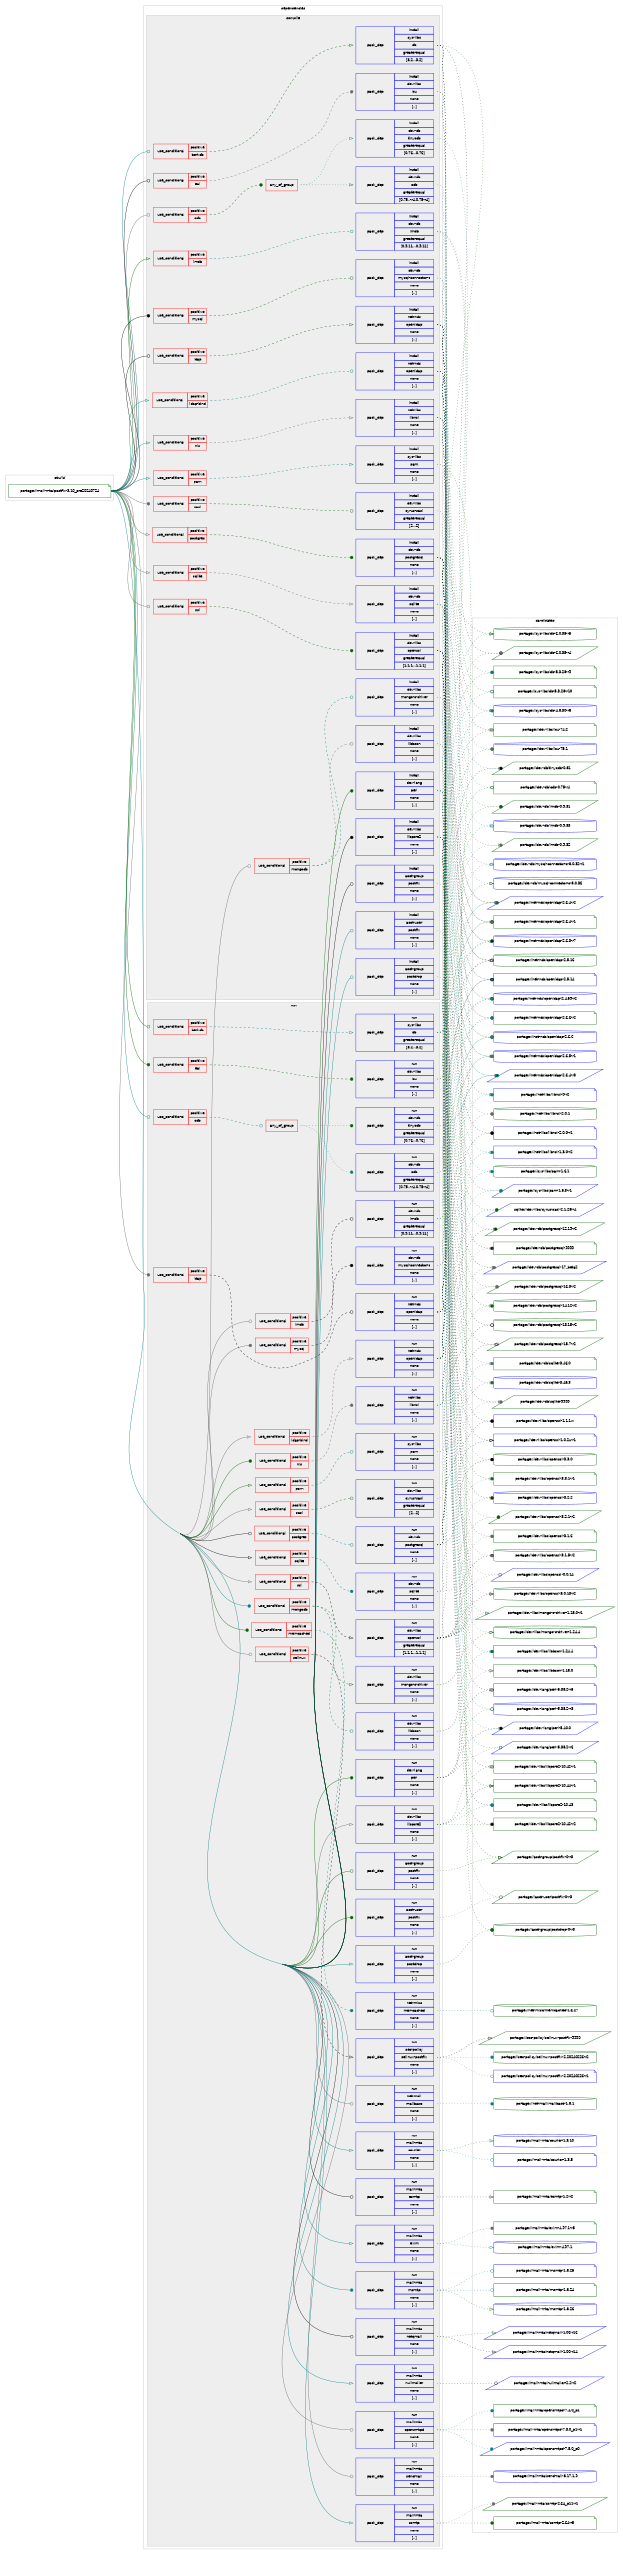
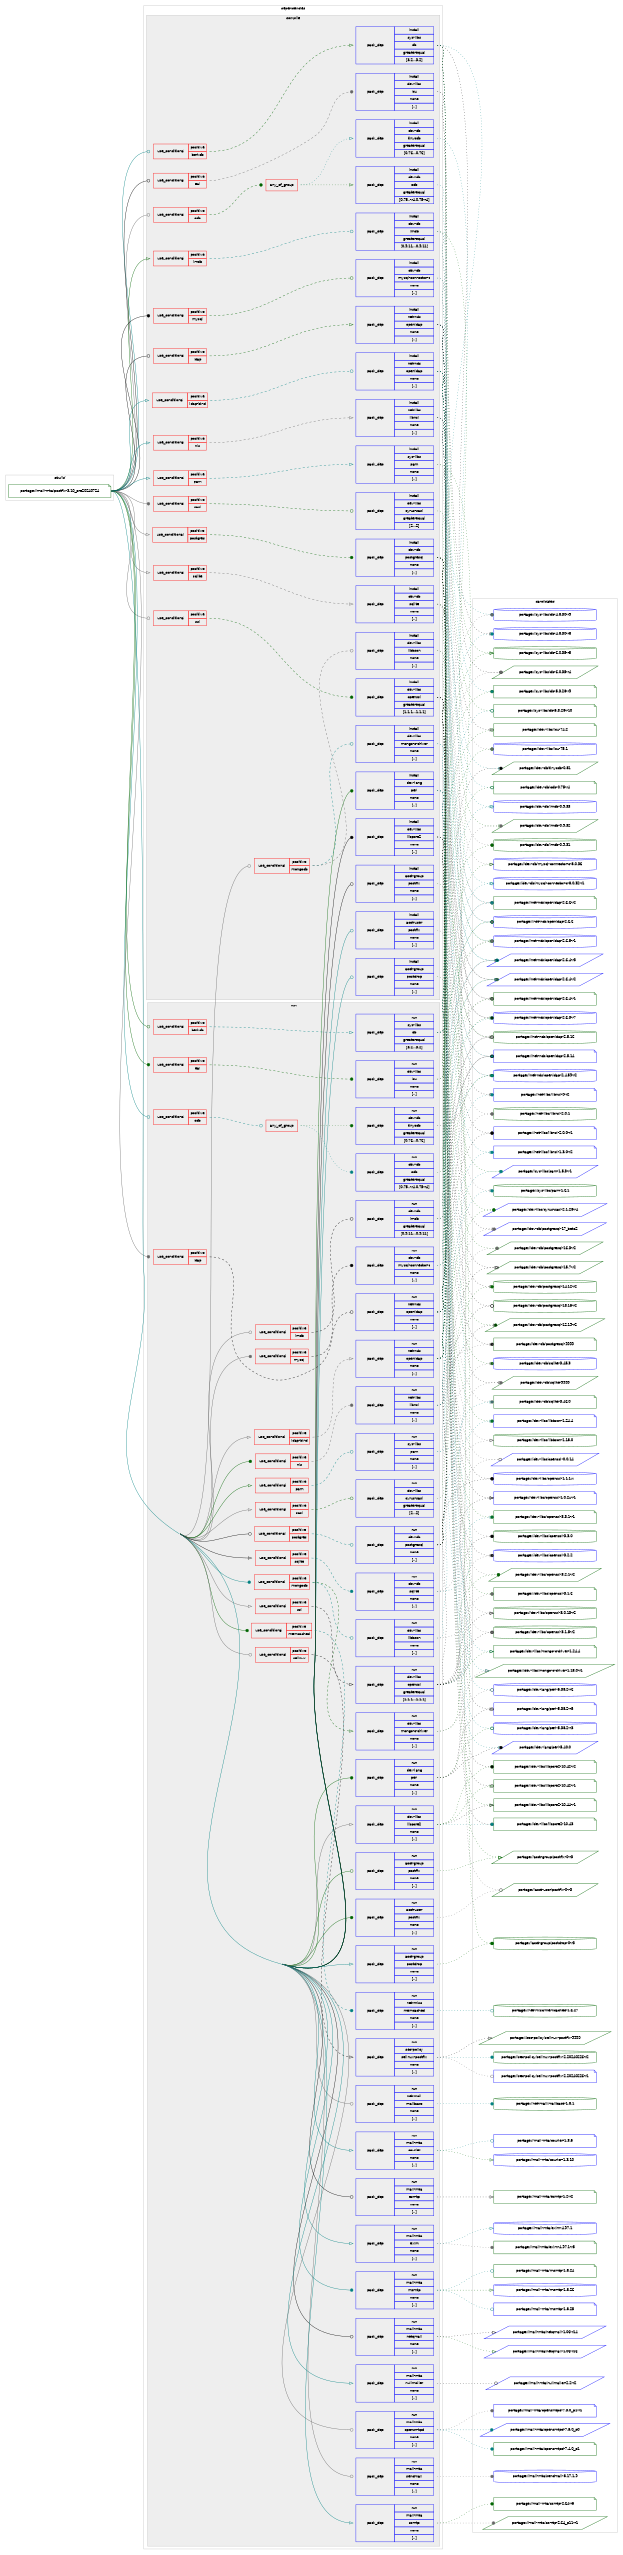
node "portage://sys-libs/db-4.8.30-r9": added
node "portage://dev-db/lmdb-0.9.31": shape parallelogram -> cylinder
node "sqlite://dev-libs/cyrus-sasl-2.1.28-r4": label "sqlite://dev-libs/cyrus-sasl-2.1.28-r4" -> "portage://dev-libs/cyrus-sasl-2.1.28-r4"
node "portage://dev-libs/openssl-1.1.1w": shape note -> cylinder
node "portage://dev-libs/mongo-c-driver-1.24.4": shape cylinder -> note
node "portage://dev-libs/libbson-1.18.0": shape note -> cylinder
node "portage://dev-lang/perl-5.38.2-r6": shape parallelogram -> cylinder
